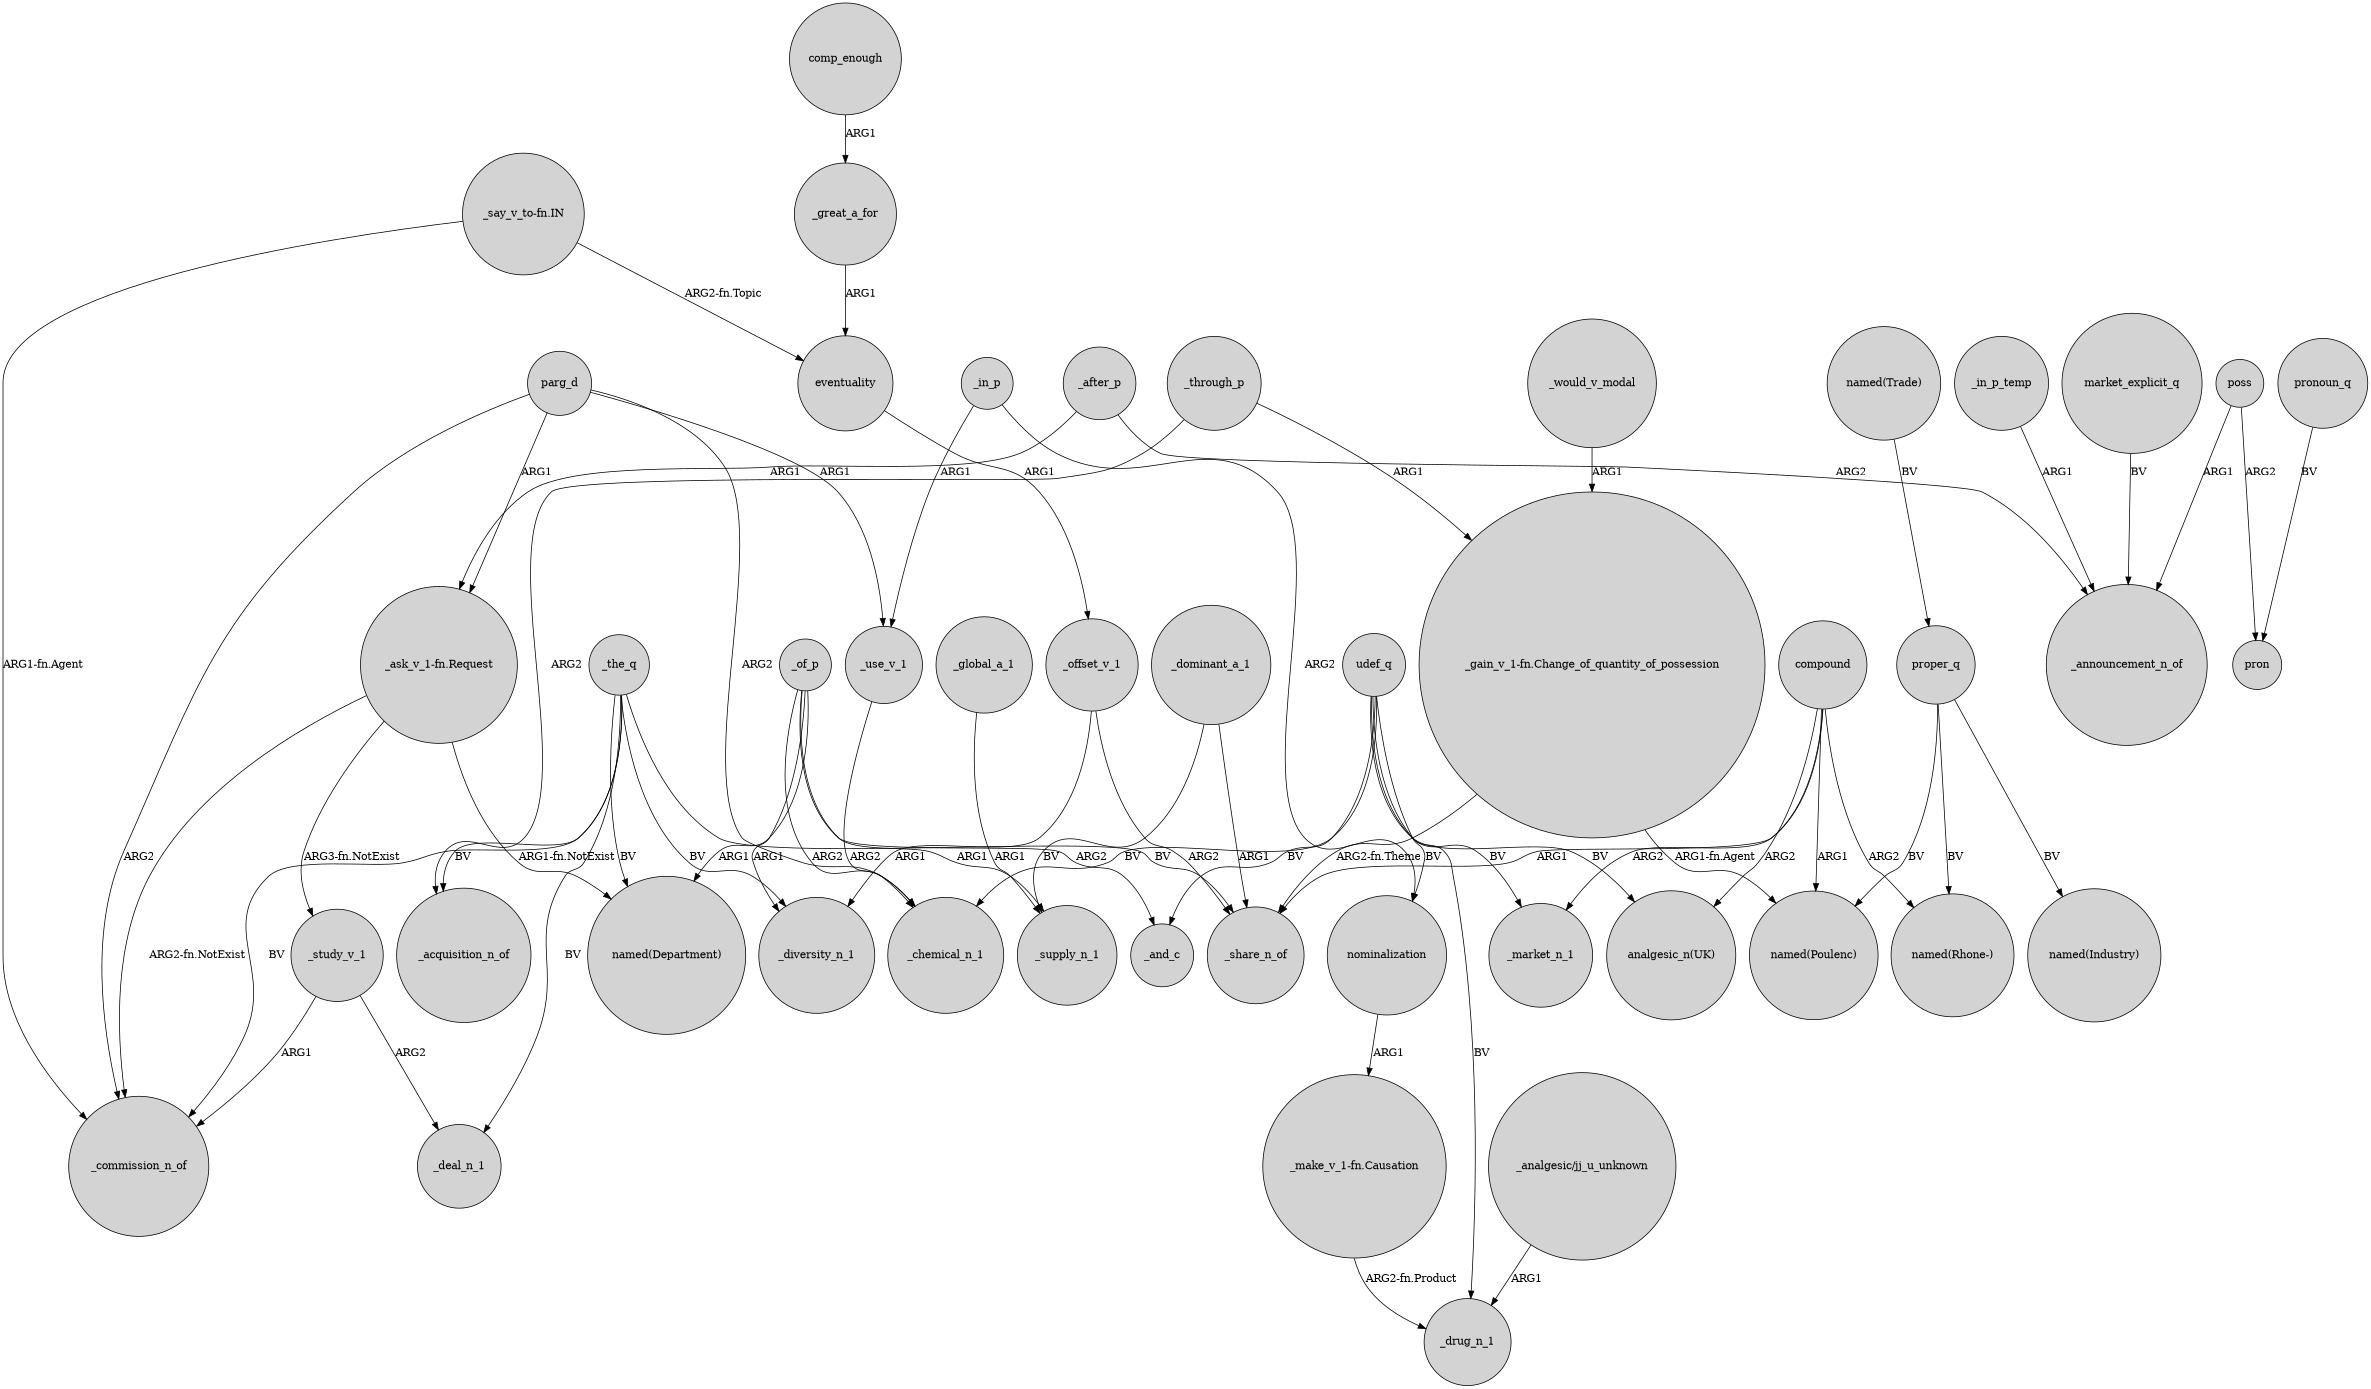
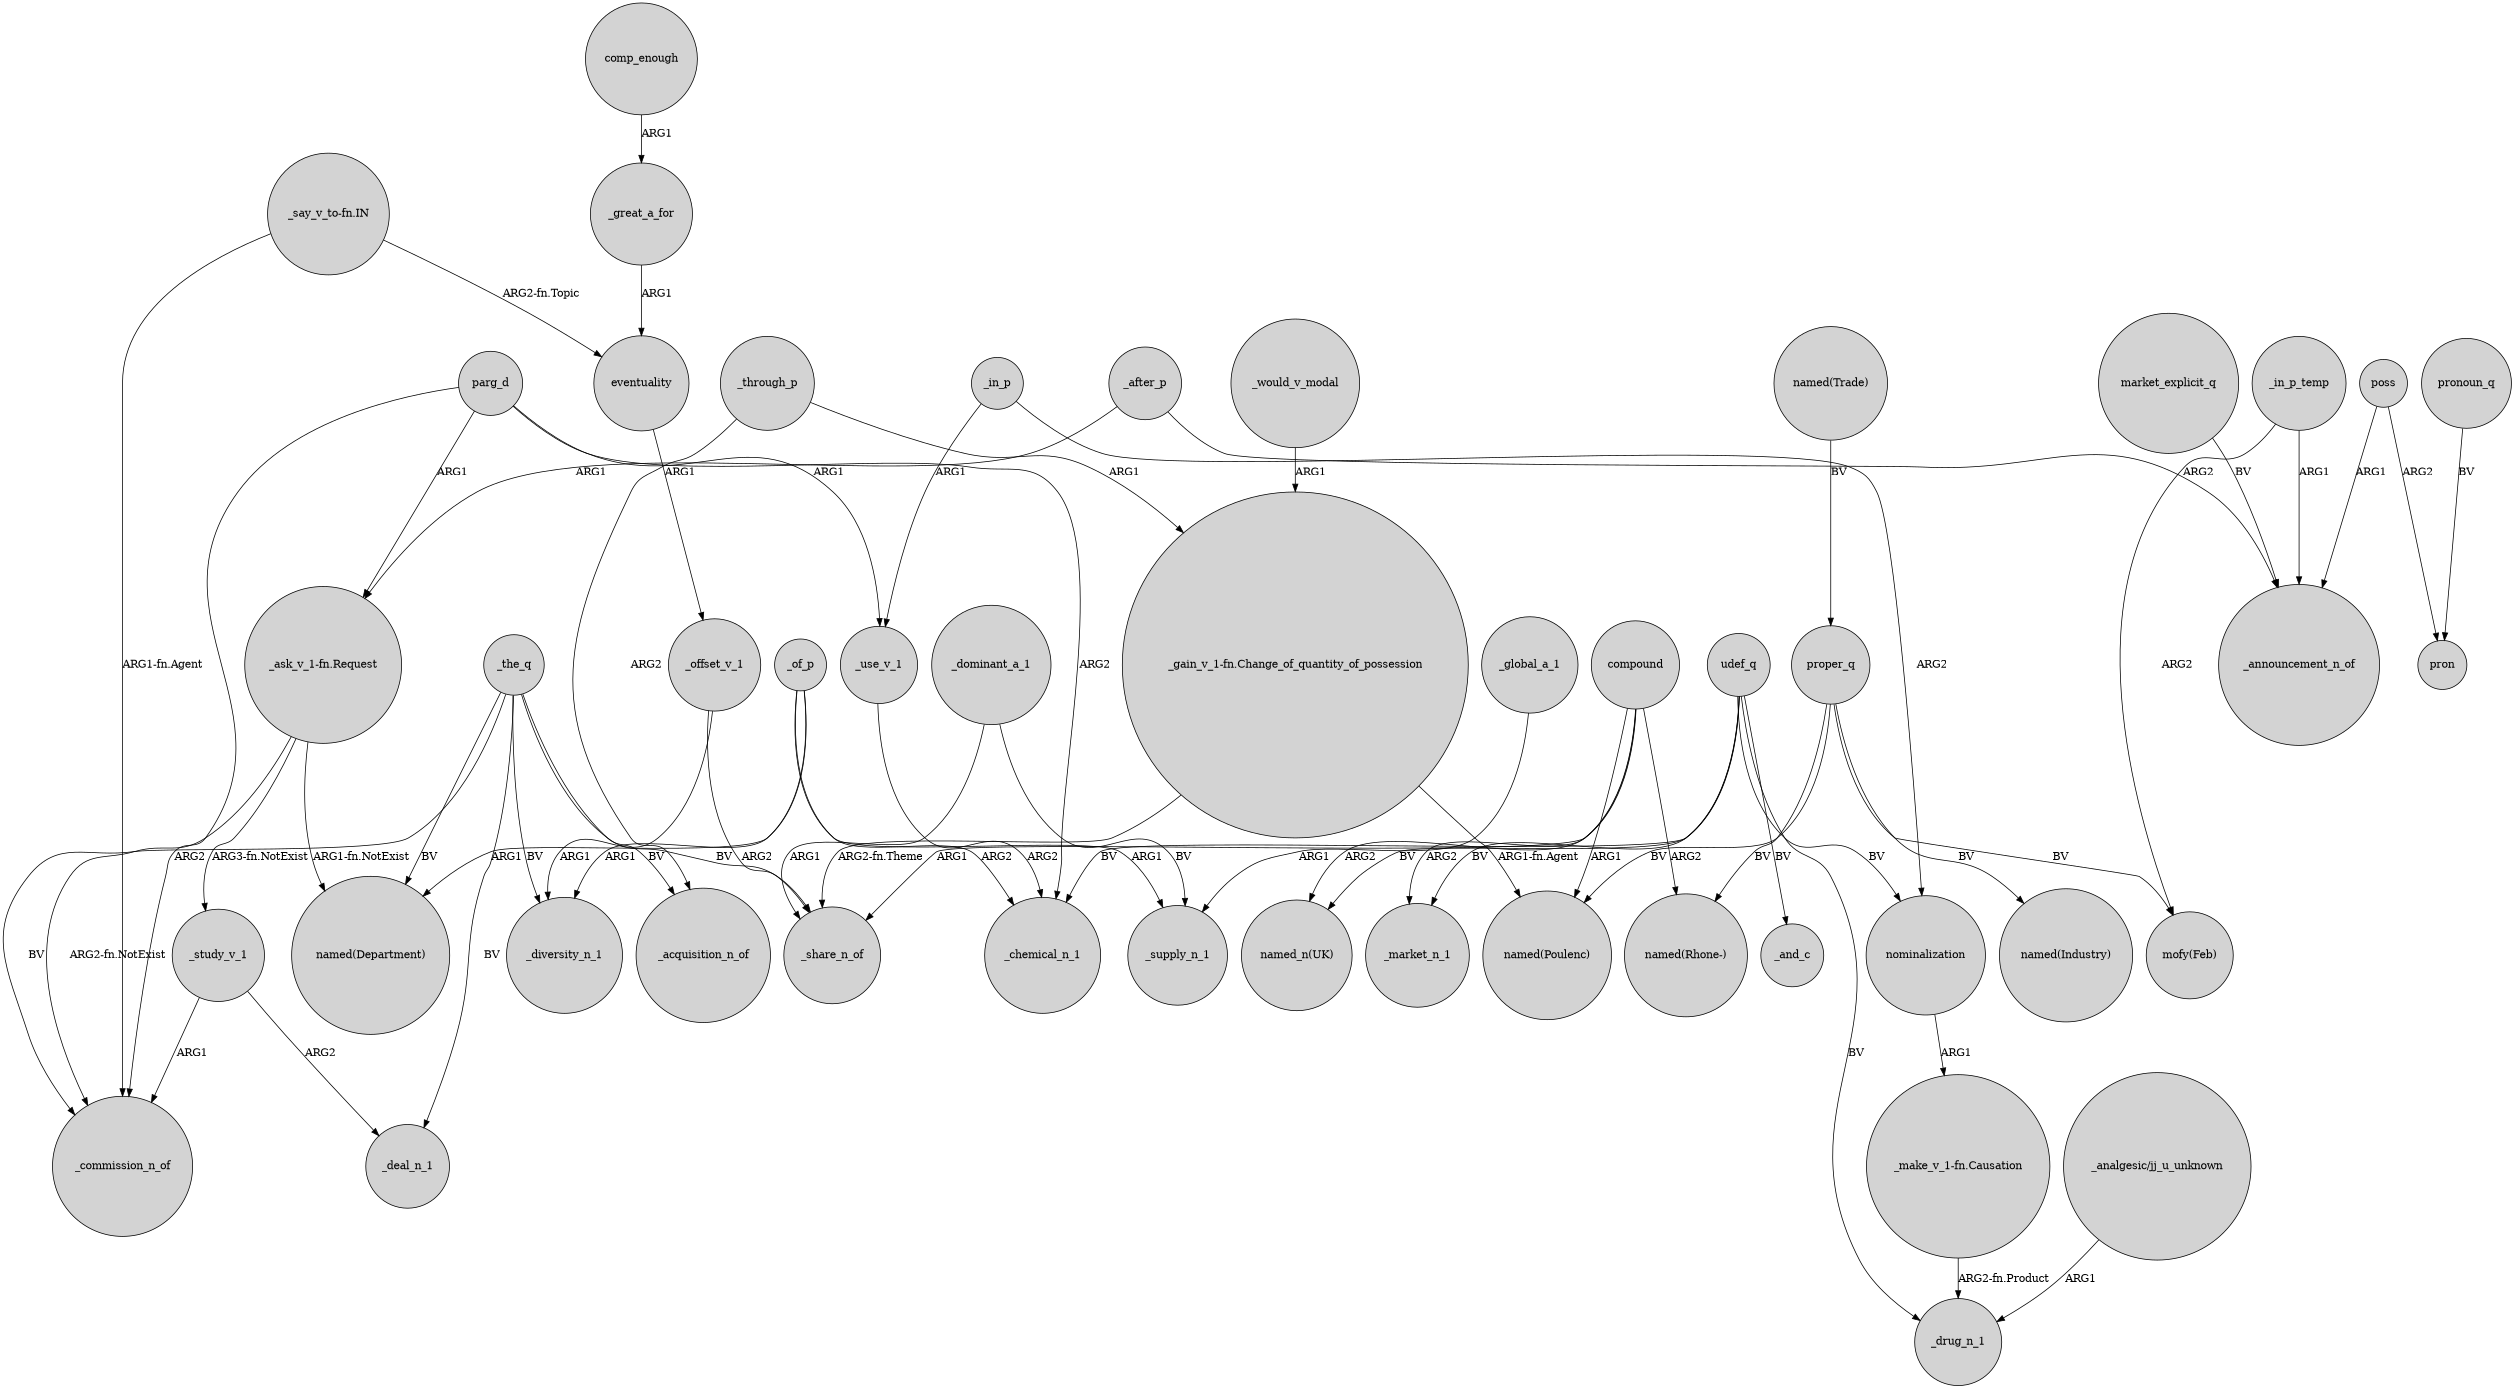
edge "_of_p" -> "_and_c": removed, label "ARG2"
node "analgesic_n(UK)": label "analgesic_n(UK)" -> "named_n(UK)"
node "mofy(Feb)": added
